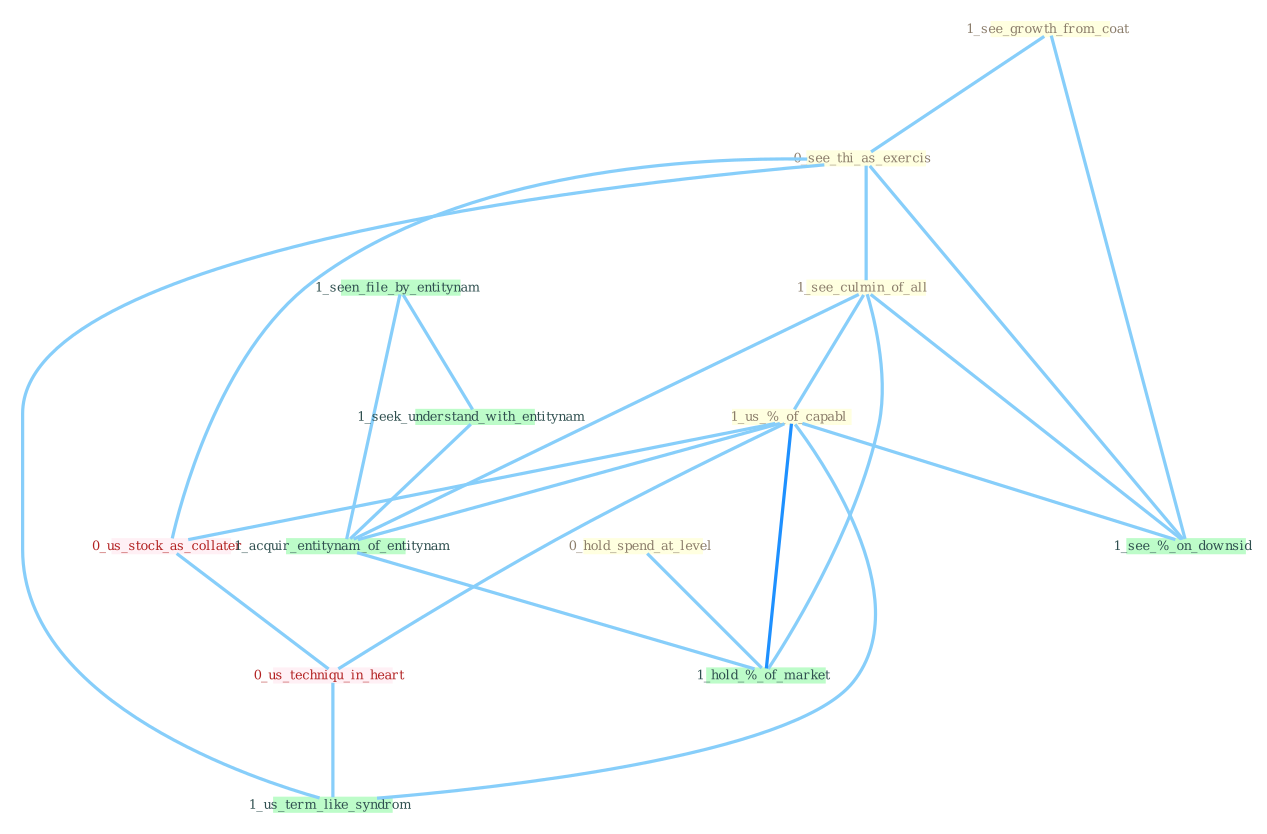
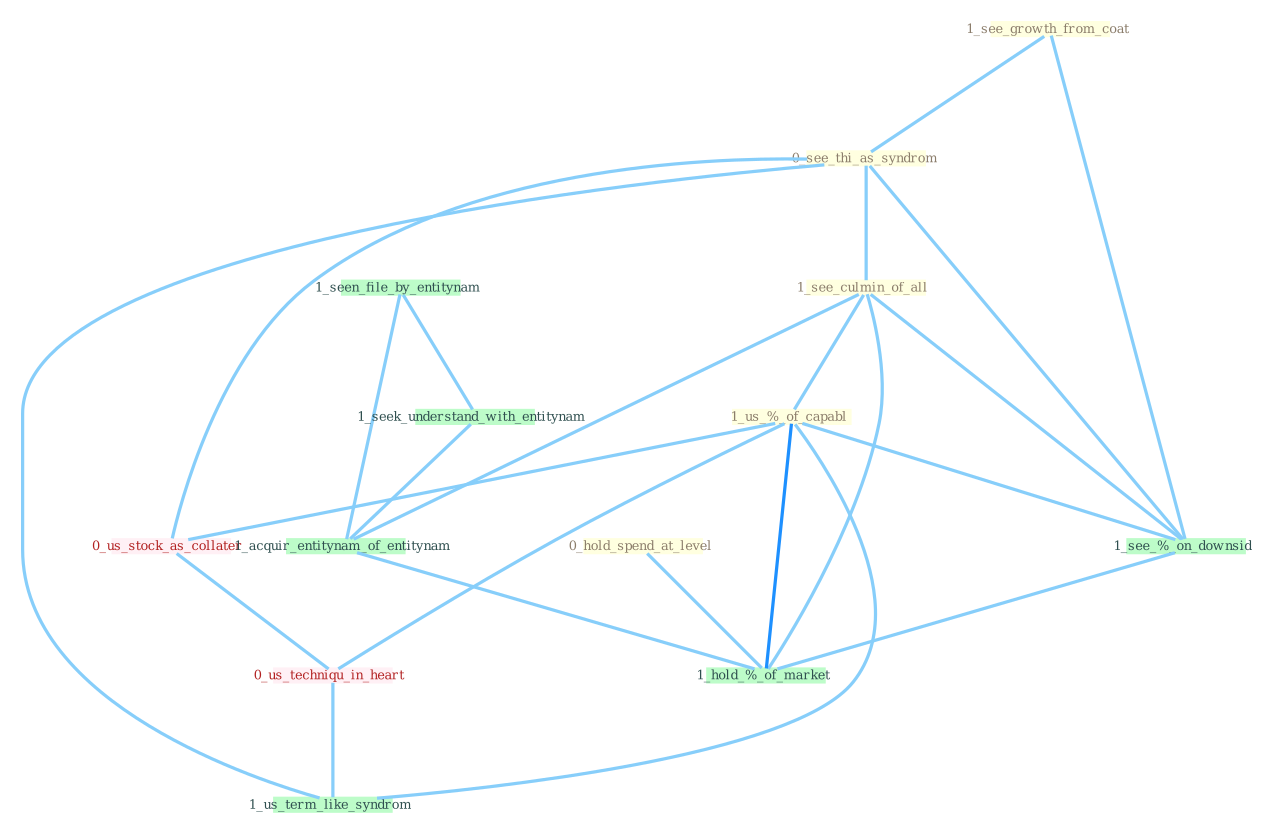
node "0_see_thi_as_exercis": label "0_see_thi_as_exercis" -> "0_see_thi_as_syndrom"
edge "1_us_%_of_capabl" -- "1_acquir_entitynam_of_entitynam": removed
edge "1_see_%_on_downsid" -- "1_hold_%_of_market": added
